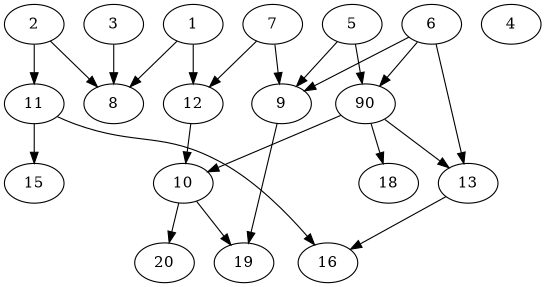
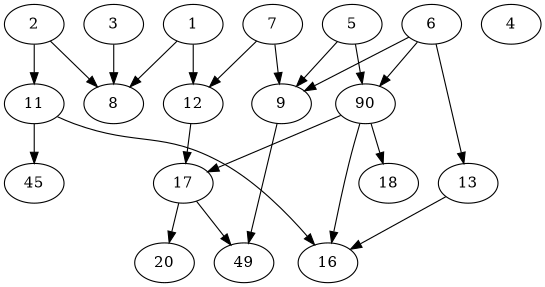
edge "90" -> "13": now "90" -> "16"
node "15": label "15" -> "45"
node "10": label "10" -> "17"
node "19": label "19" -> "49"
